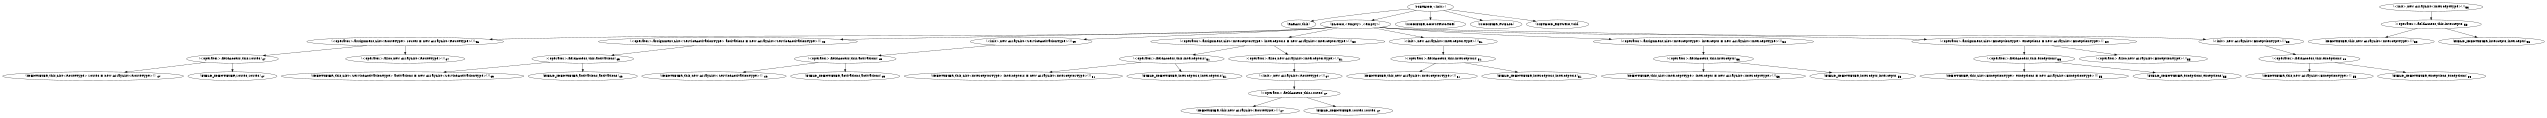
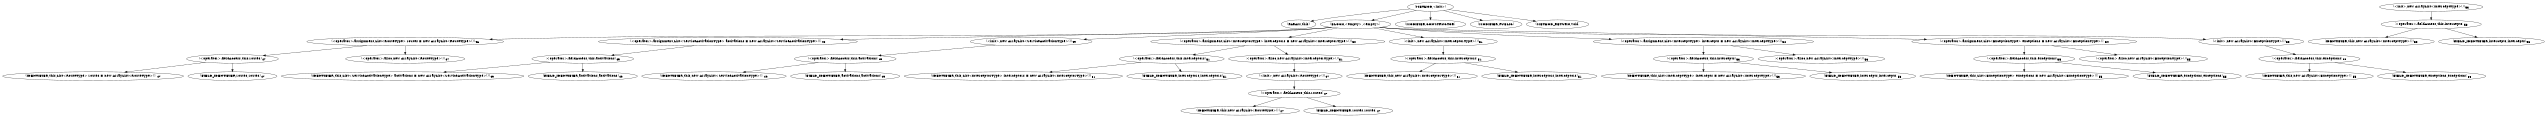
node "(<operator>.alloc,new ArrayList<InterceptType>())": added
